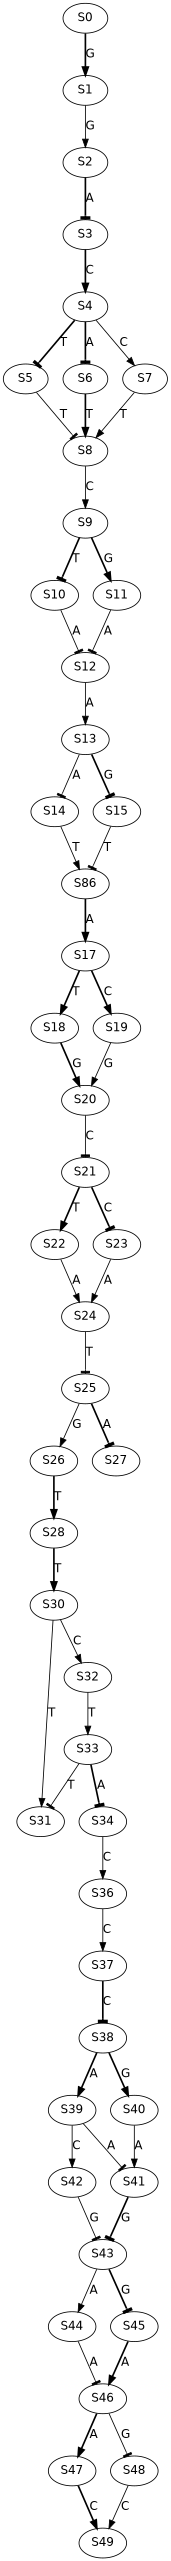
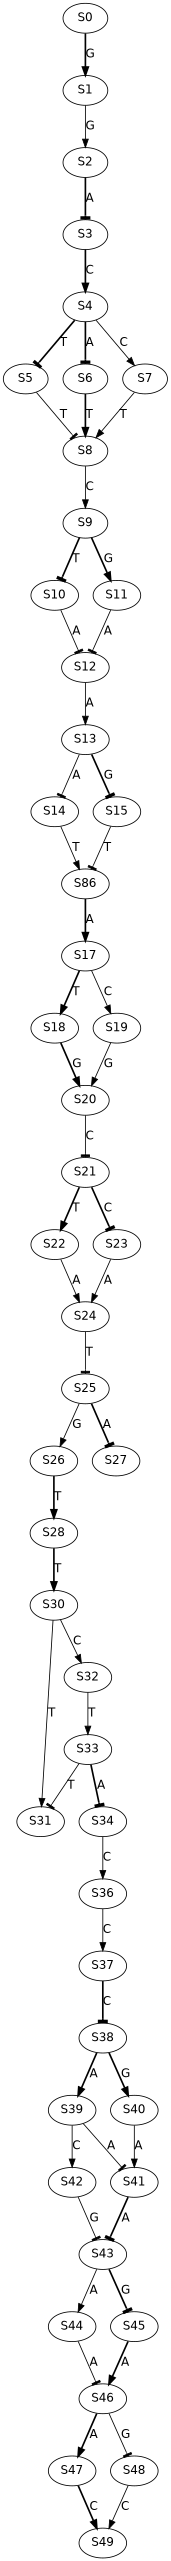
edge "S17" -> "S19": style bold -> solid
edge "S41" -> "S43": label "G" -> "A"
